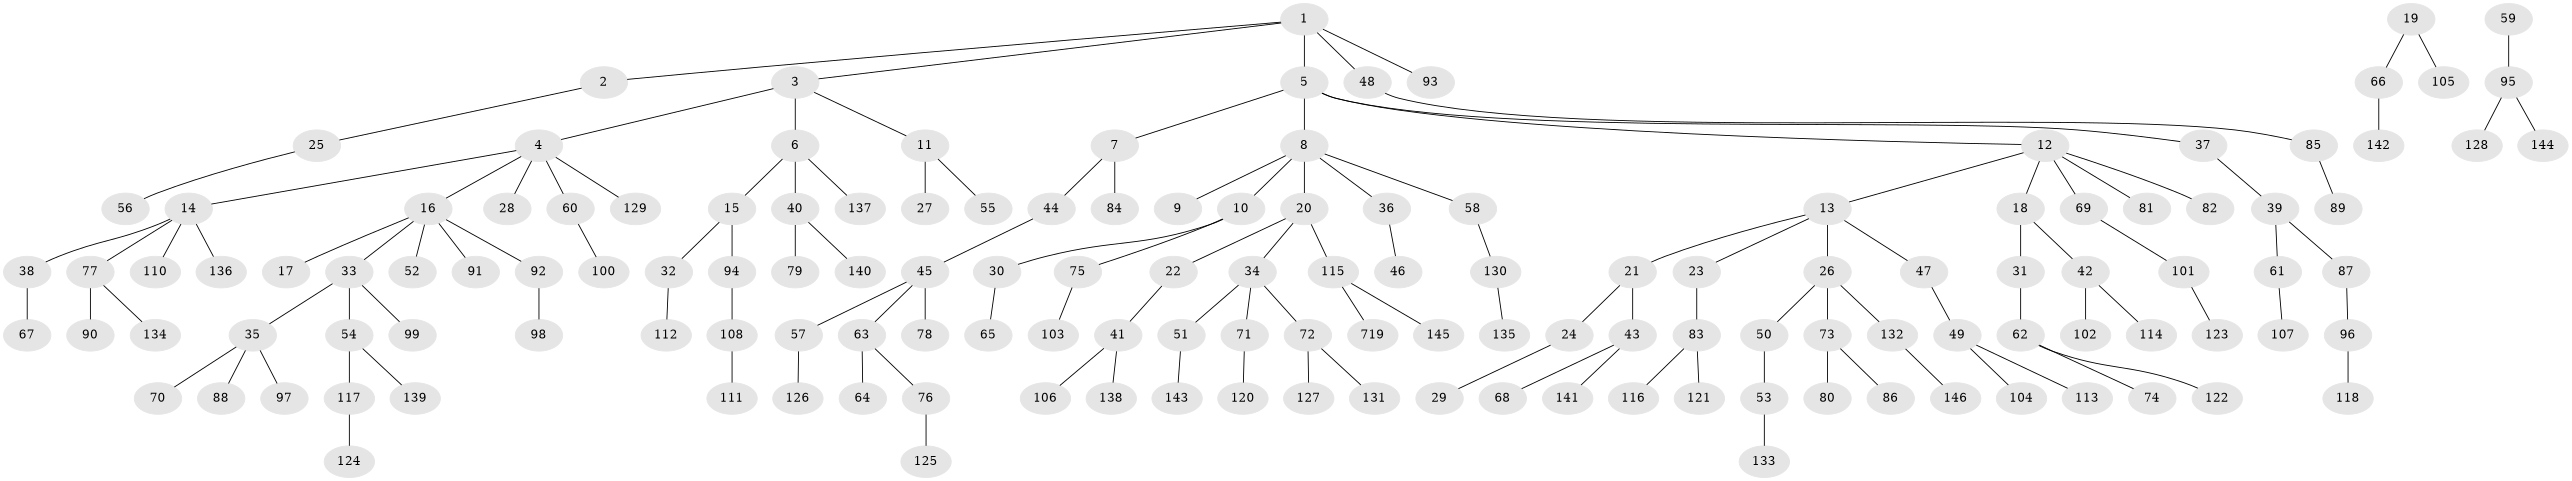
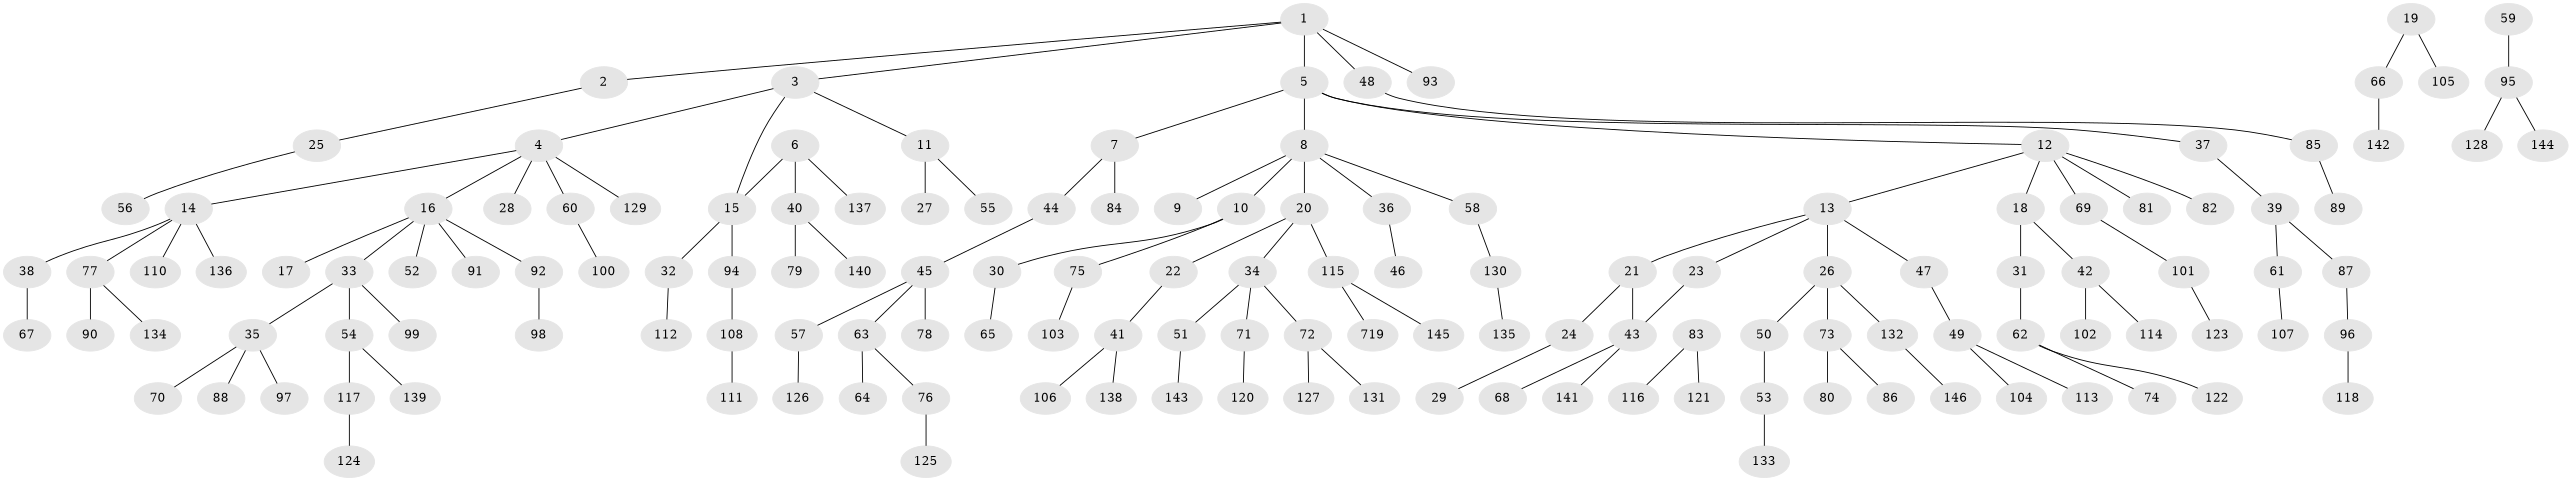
edge "3" -- "6": now "3" -- "15"
edge "23" -- "83": now "23" -- "43"
